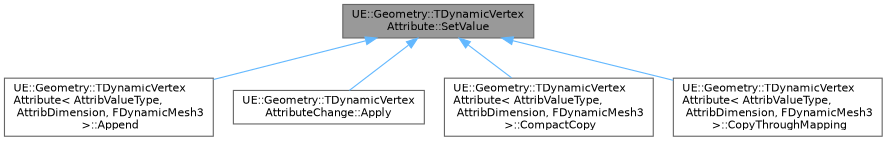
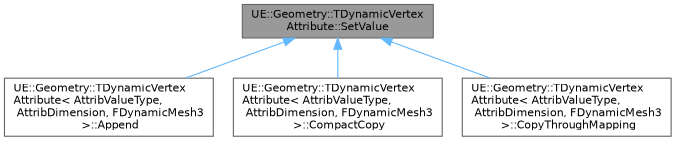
node "UE::Geometry::TDynamicVertex AttributeChange::Apply": removed
